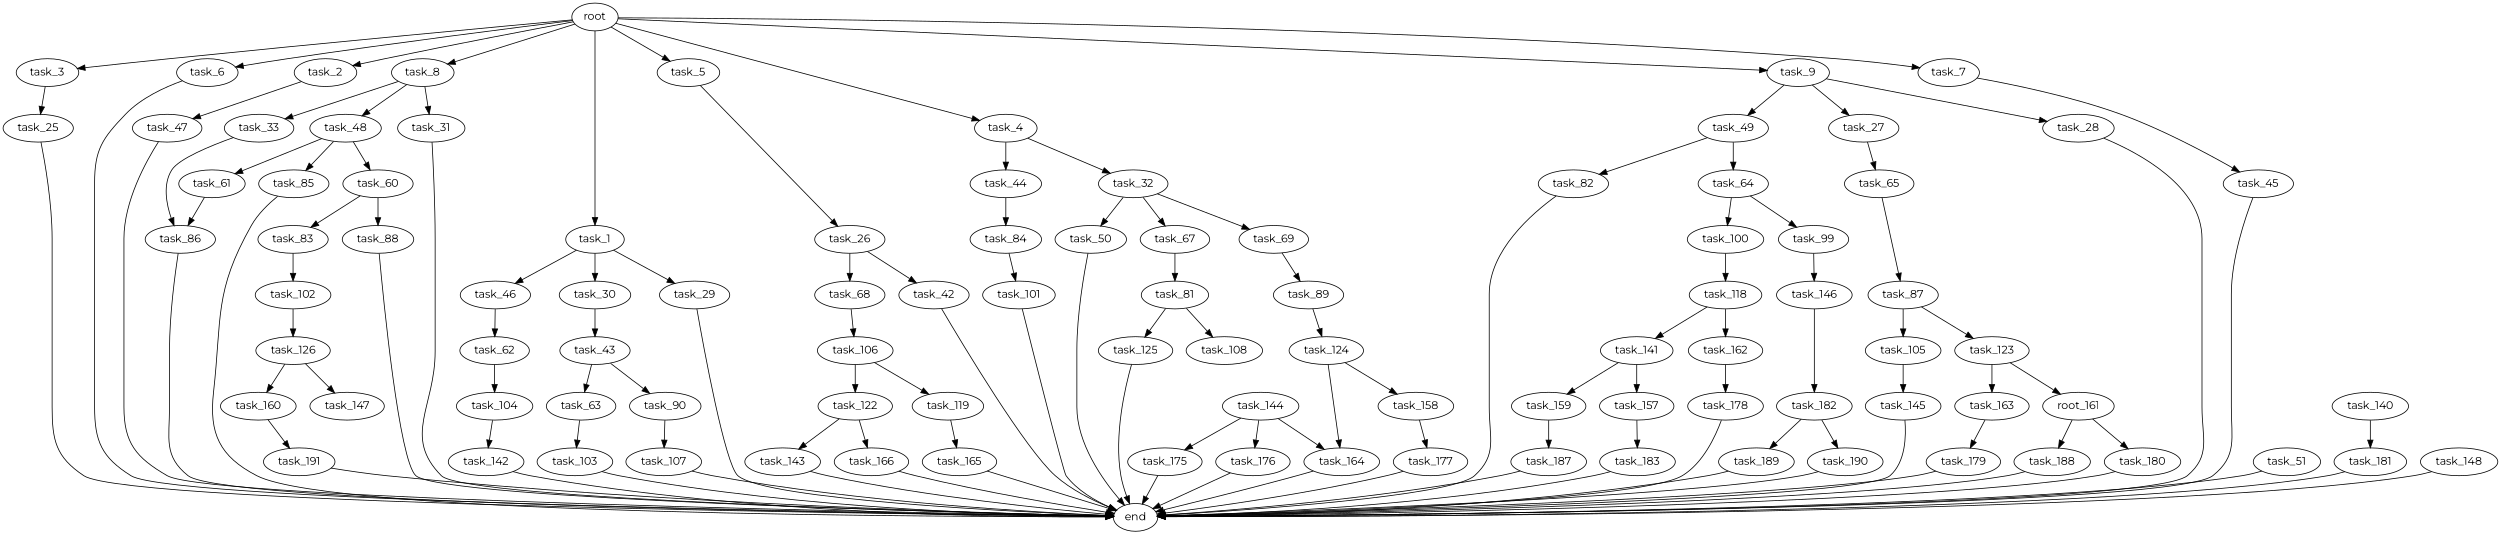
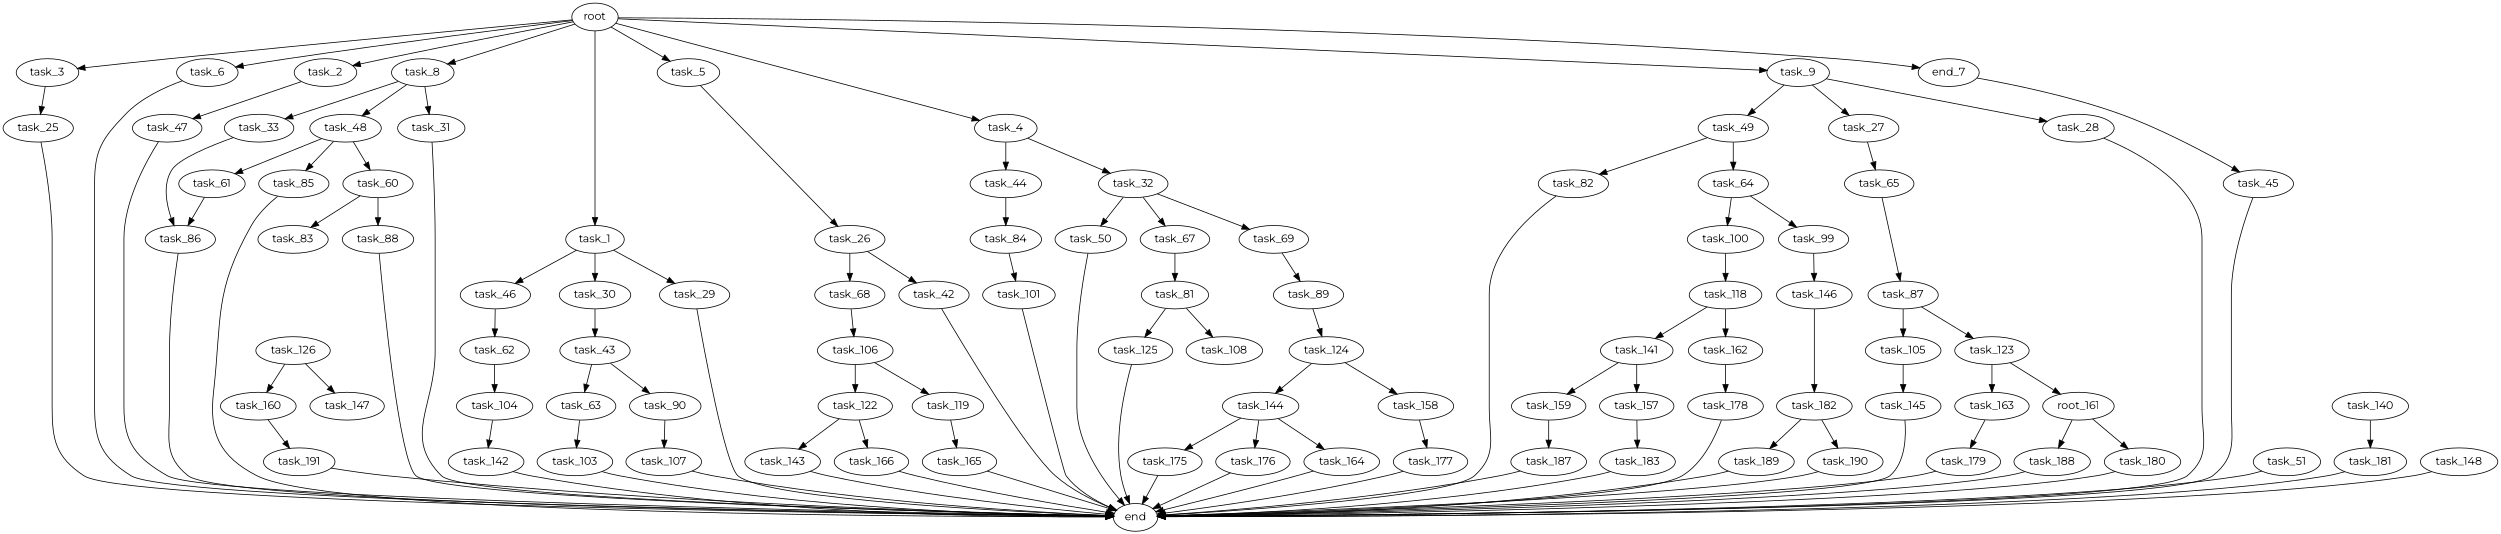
node "task_7": label "task_7" -> "end_7"
node "task_102": removed
edge "task_124" -> "task_164": now "task_124" -> "task_144"
